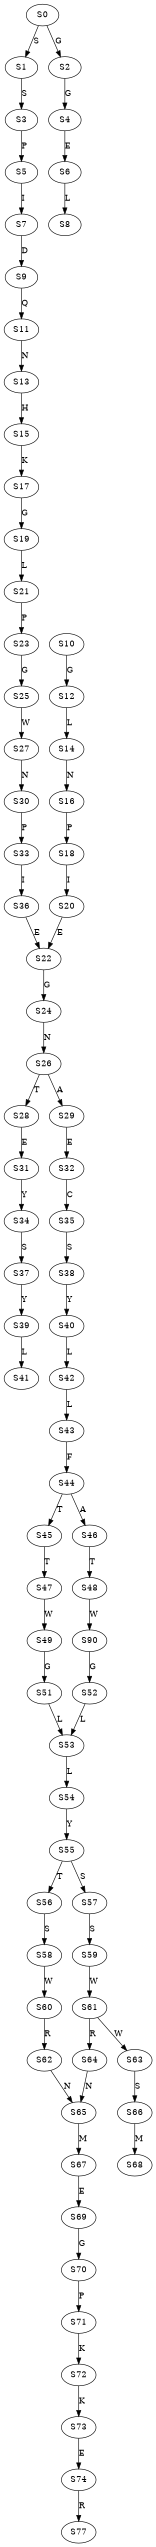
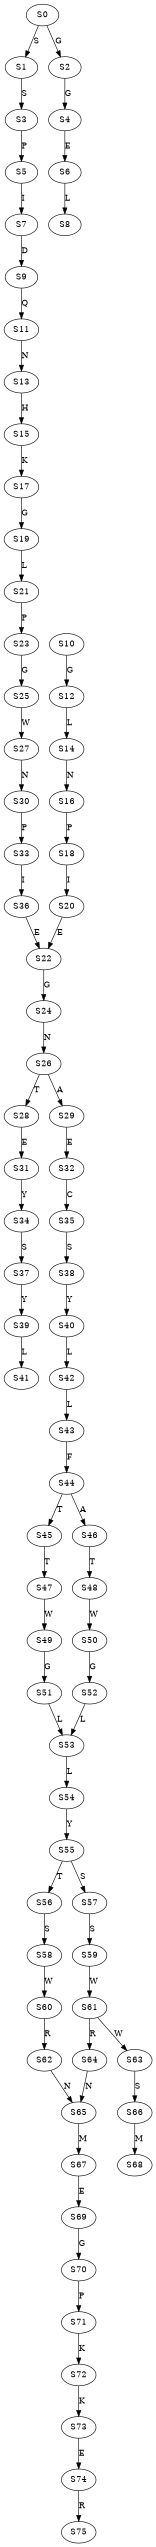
node "S90": label "S90" -> "S50"
node "S77": label "S77" -> "S75"
